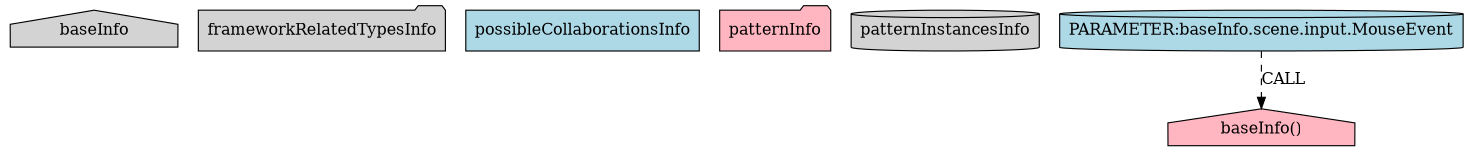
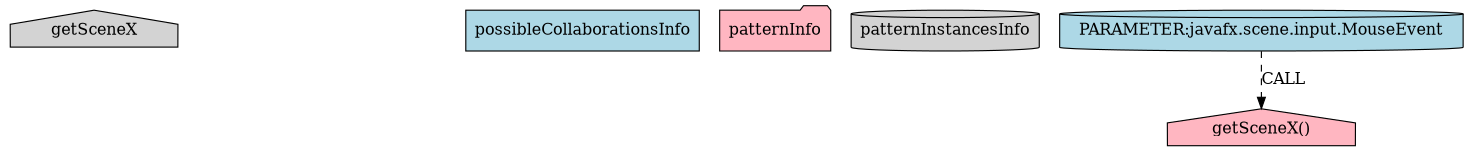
node "baseInfo": label "baseInfo" -> "getSceneX"
node "frameworkRelatedTypesInfo": removed
node "PARAMETER:baseInfo.scene.input.MouseEvent": label "PARAMETER:baseInfo.scene.input.MouseEvent" -> "PARAMETER:javafx.scene.input.MouseEvent"
node "baseInfo()": label "baseInfo()" -> "getSceneX()"
